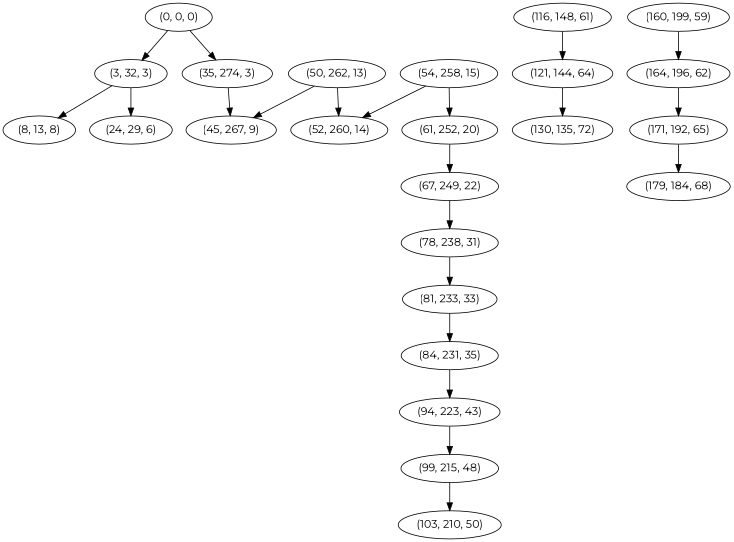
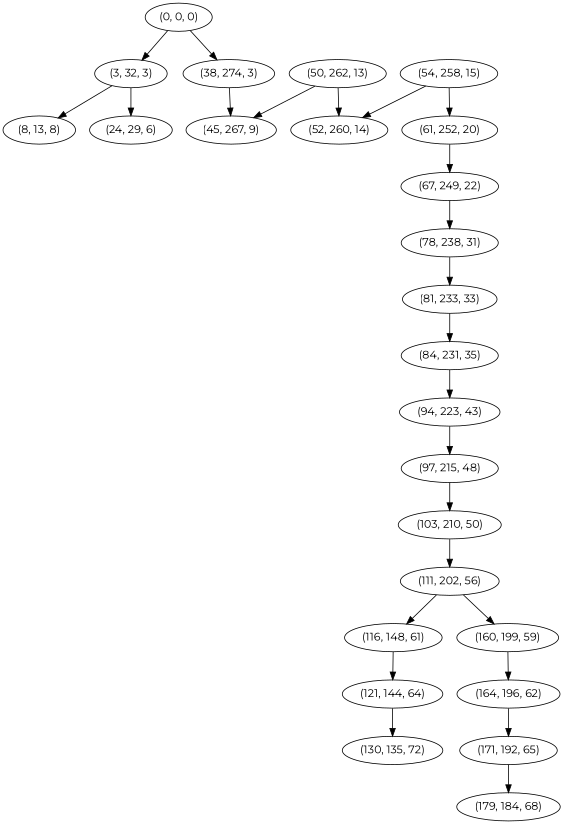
node "(35, 274, 3)": label "(35, 274, 3)" -> "(38, 274, 3)"
node "(99, 215, 48)": label "(99, 215, 48)" -> "(97, 215, 48)"
node "(111, 202, 56)": added
